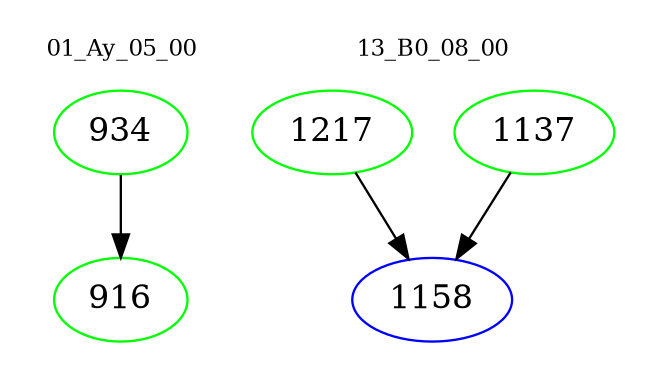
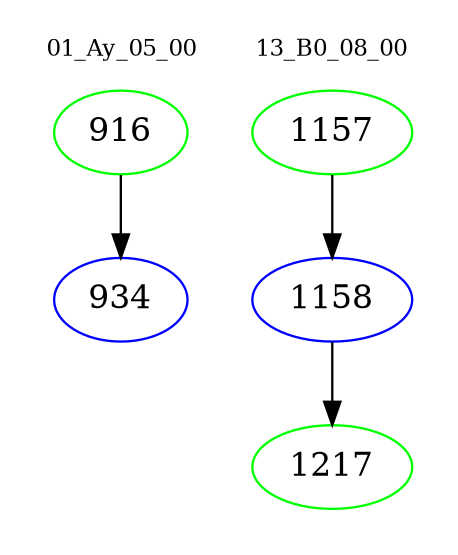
node "934": color green -> blue
node "1137": label "1137" -> "1157"
edge "934" -> "916": reversed
edge "1217" -> "1158": reversed
